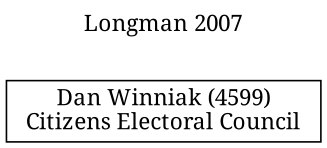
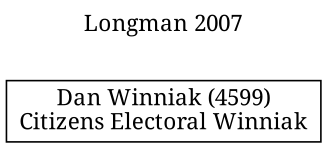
node "Dan Winniak (4599) Citizens Electoral Council": label "Dan Winniak (4599) Citizens Electoral Council" -> "Dan Winniak (4599) Citizens Electoral Winniak"
